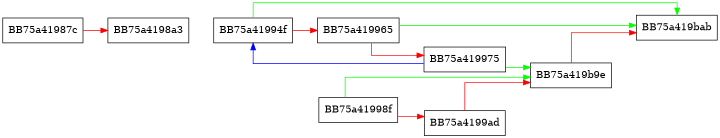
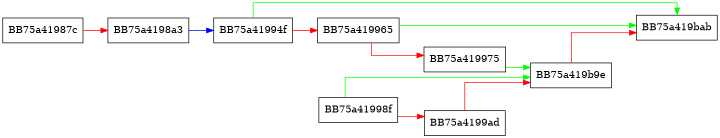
edge "BB75a419975" -> "BB75a41994f": now "BB75a4198a3" -> "BB75a41994f"
